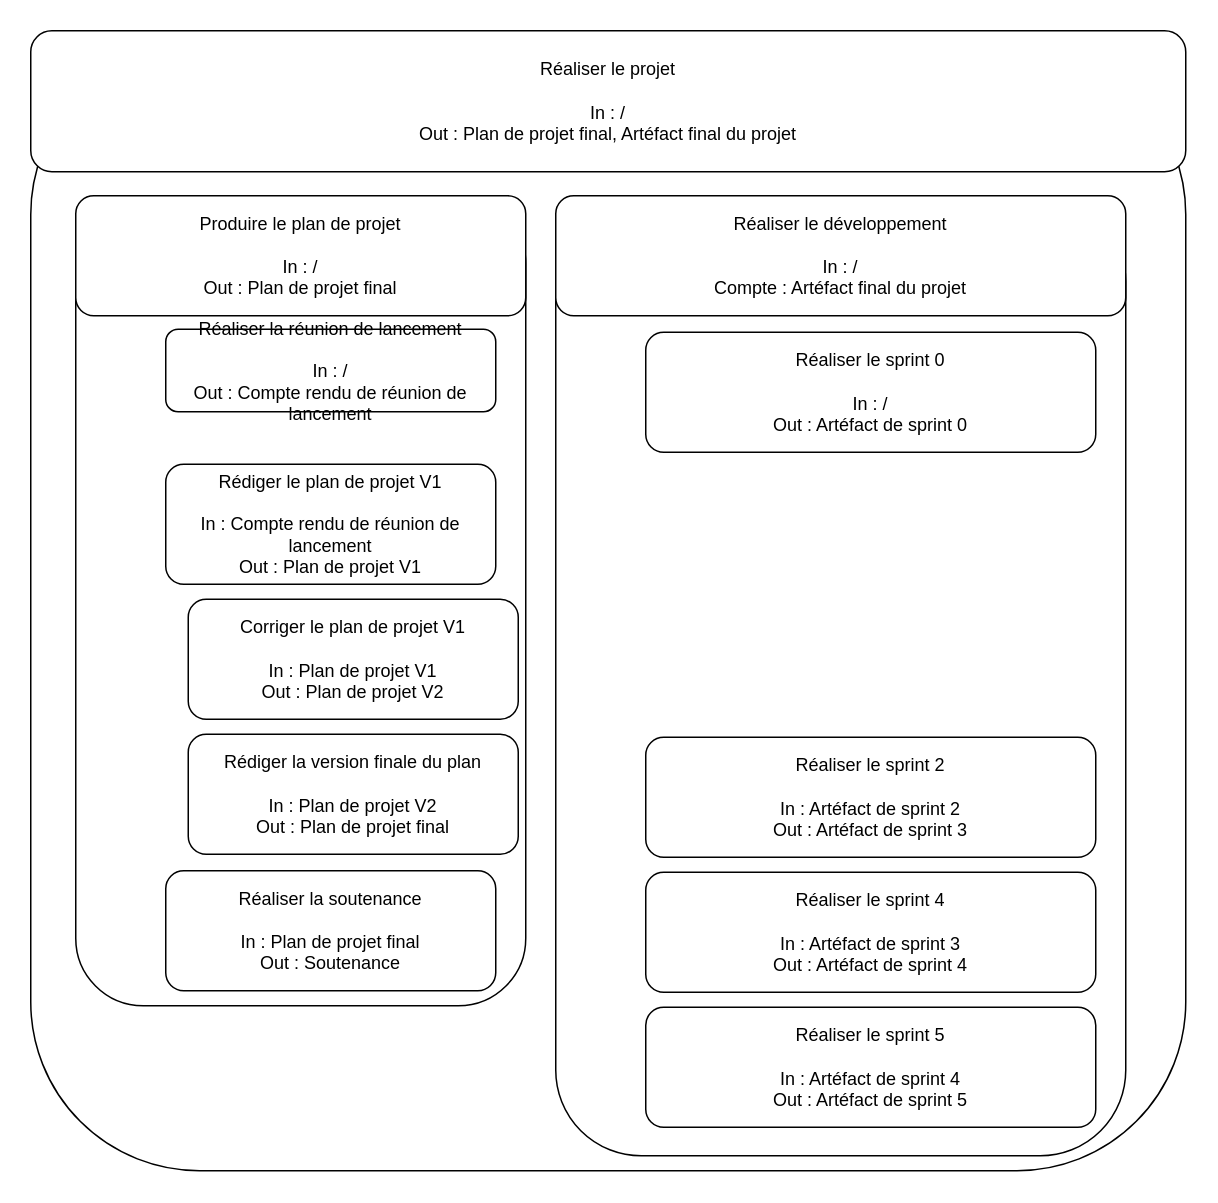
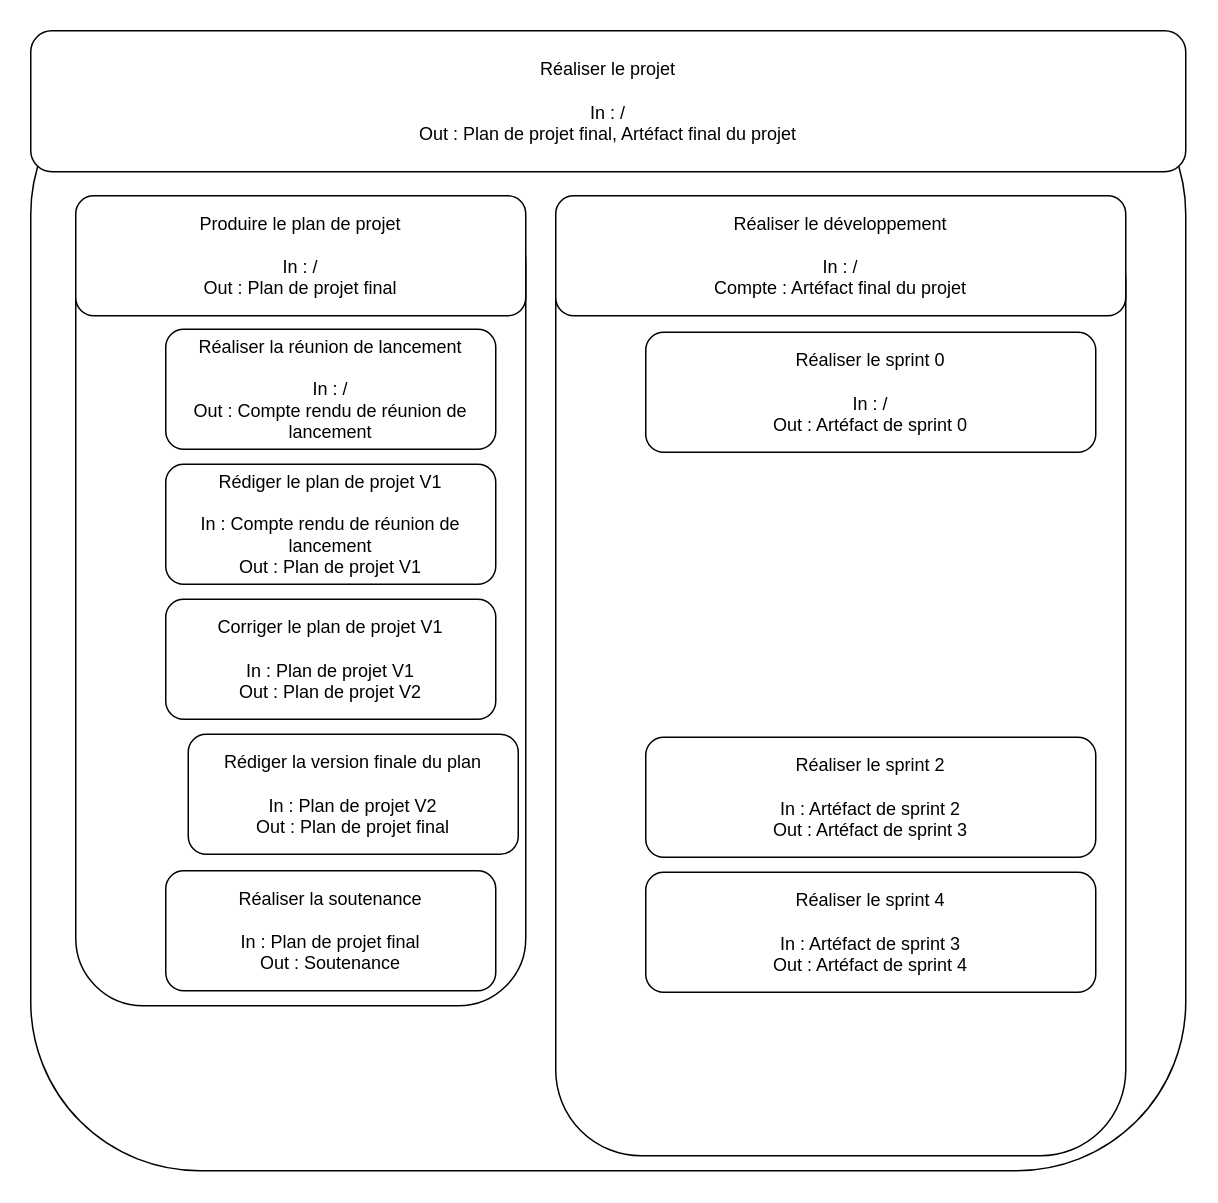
node "Réaliser la réunion de lancement In : / Out : Compte rendu de réunion de lancement": size 330x83 -> 330x120
node "Corriger le plan de projet V1 In : Plan de projet V1 Out : Plan de projet V2": moved (353, 659) -> (331, 659)
node "Réaliser le sprint 5 In : Artéfact de sprint 4 Out : Artéfact de sprint 5": removed
